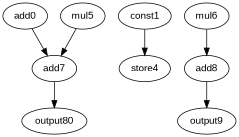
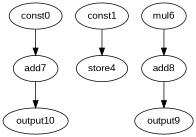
node "add0": label "add0" -> "const0"
node "mul5": removed
node "output80": label "output80" -> "output10"
